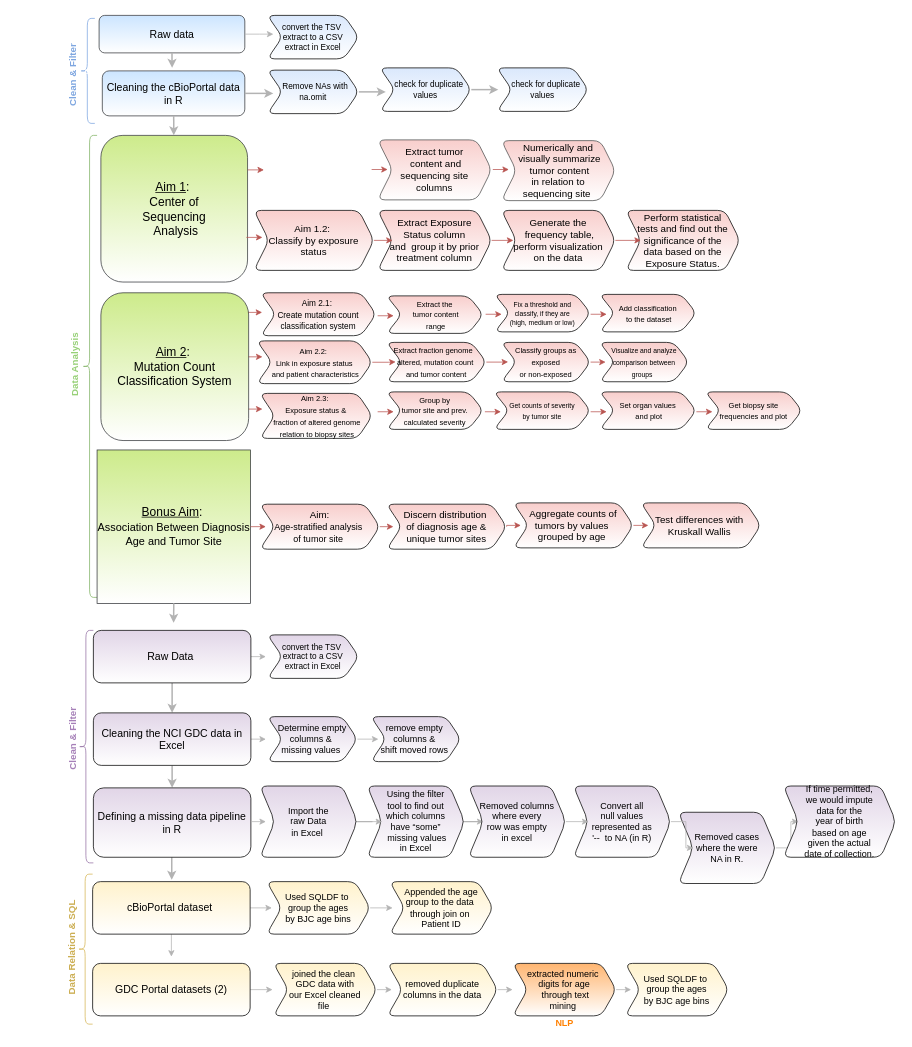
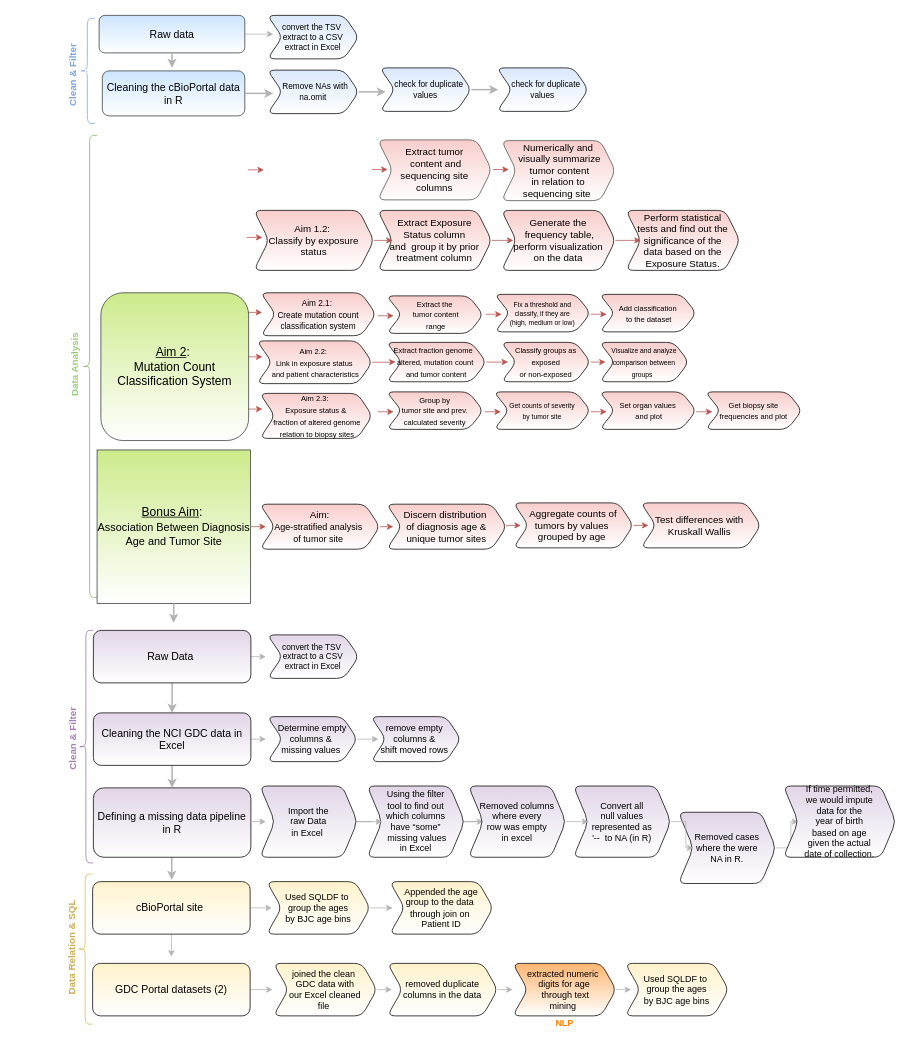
edge "Cleaning the cBioPortal data in R" -> "Aim 1: Center of Sequencing Analysis": removed
node "Aim 1: Center of Sequencing Analysis": removed
node "cBioPortal dataset": label "cBioPortal dataset" -> "cBioPortal site"
